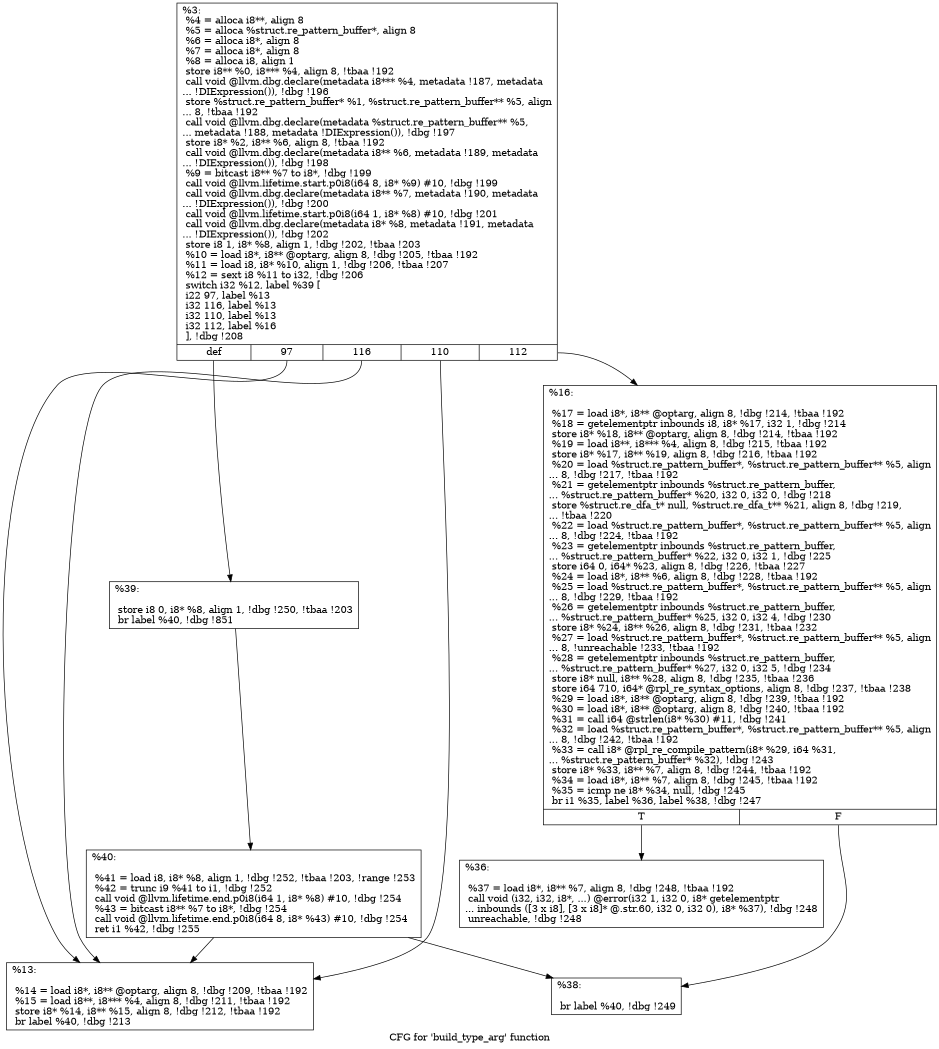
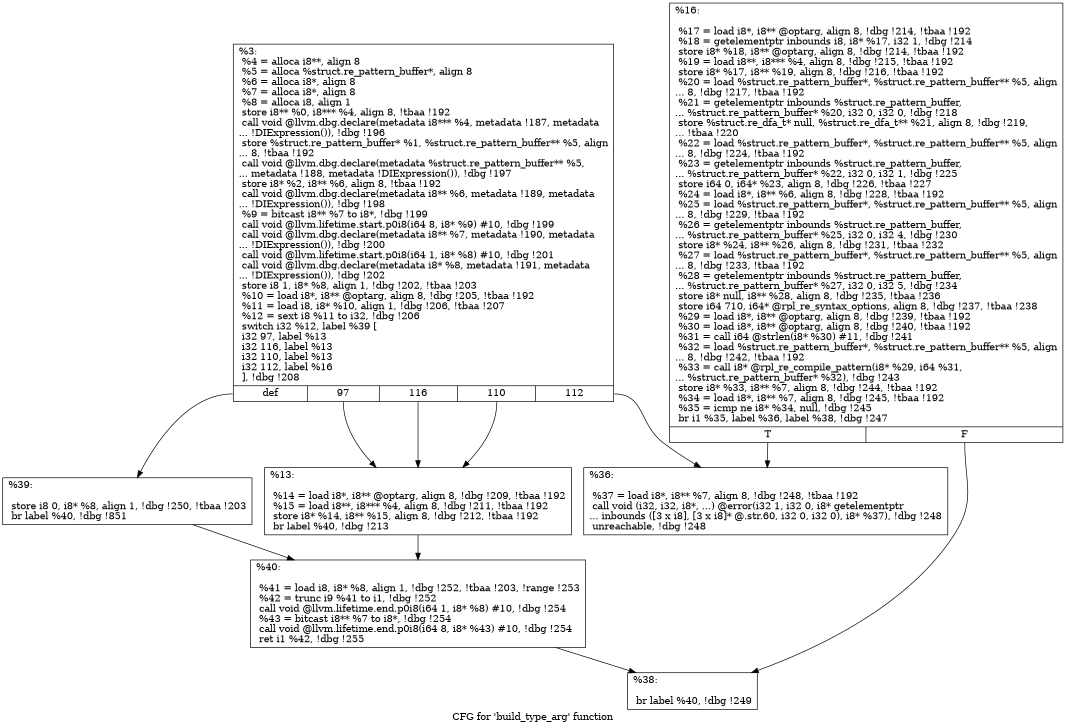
node "%3:": text "i22 97, label %13" -> "i32 97, label %13"
edge "%3:" -> "%16:": now "%3:" -> "%36:"
node "%16:": text "... 8, !unreachable !233, !tbaa !192" -> "... 8, !dbg !233, !tbaa !192"
edge "%40:" -> "%13:": reversed
